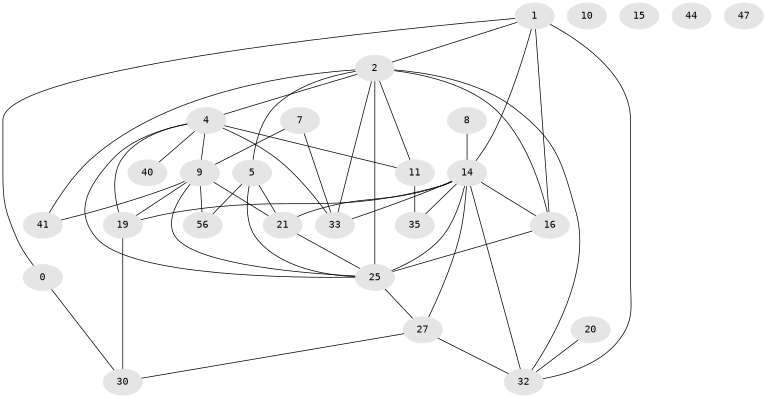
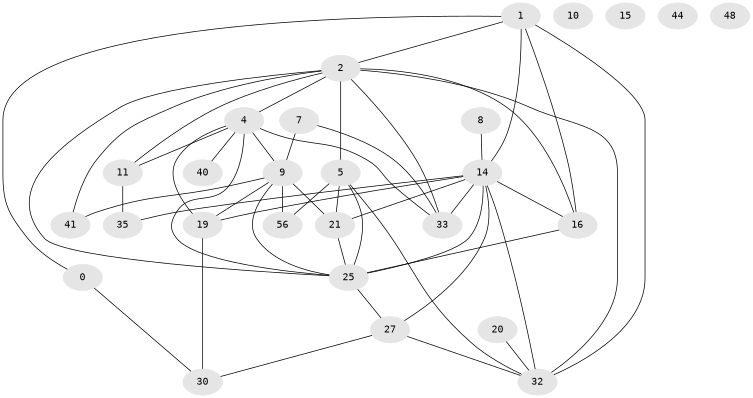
node "47": label "47" -> "48"
edge "5" -- "32": added
